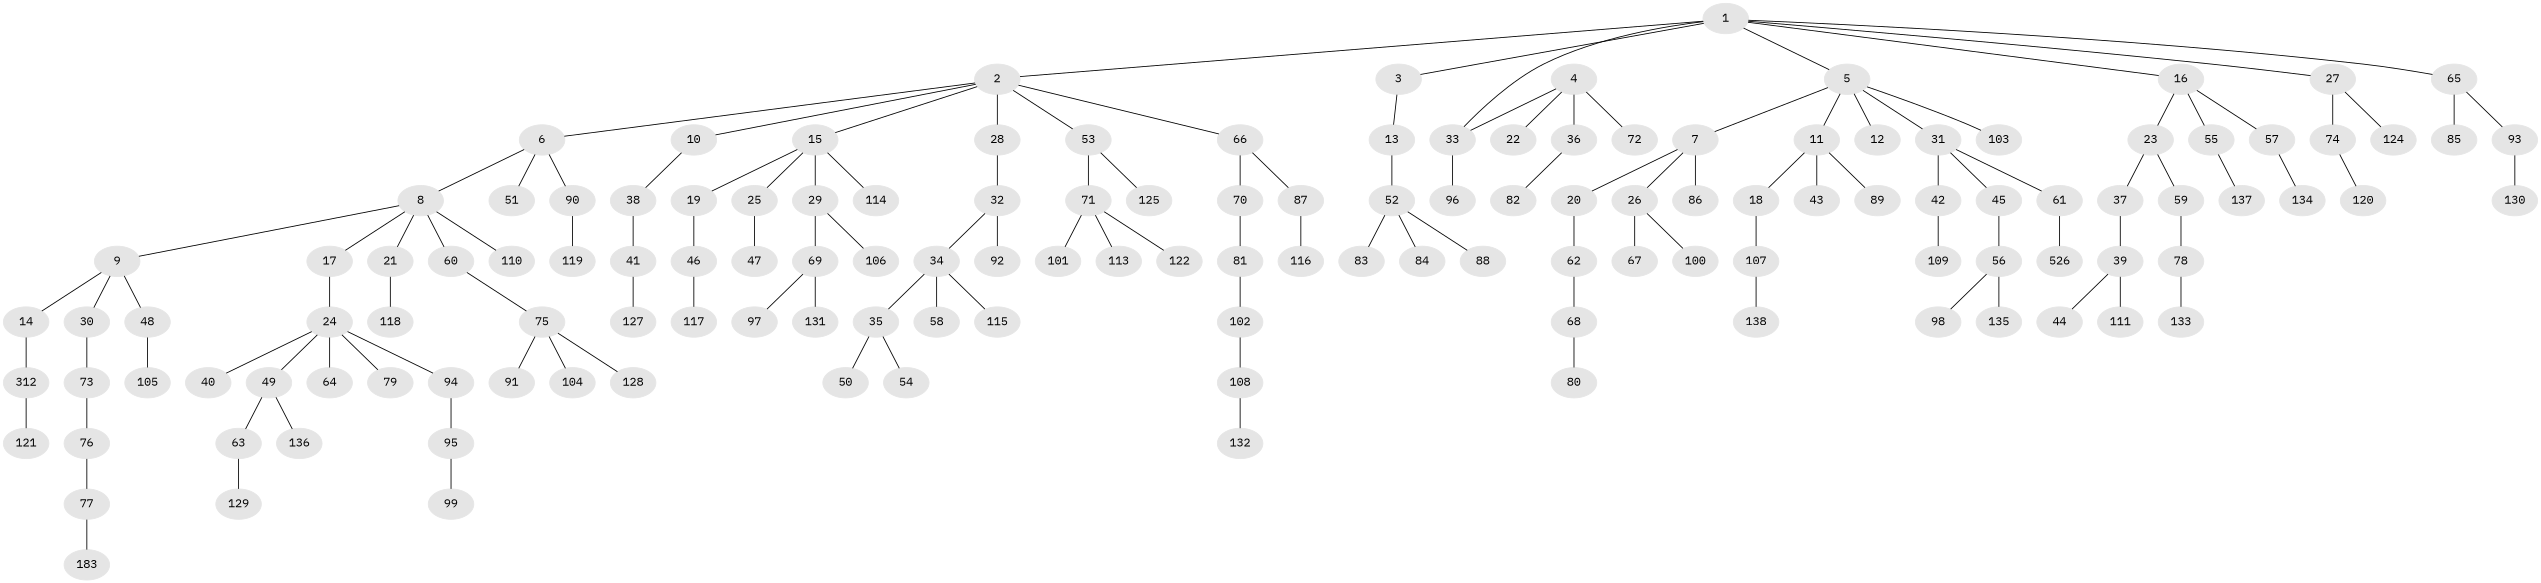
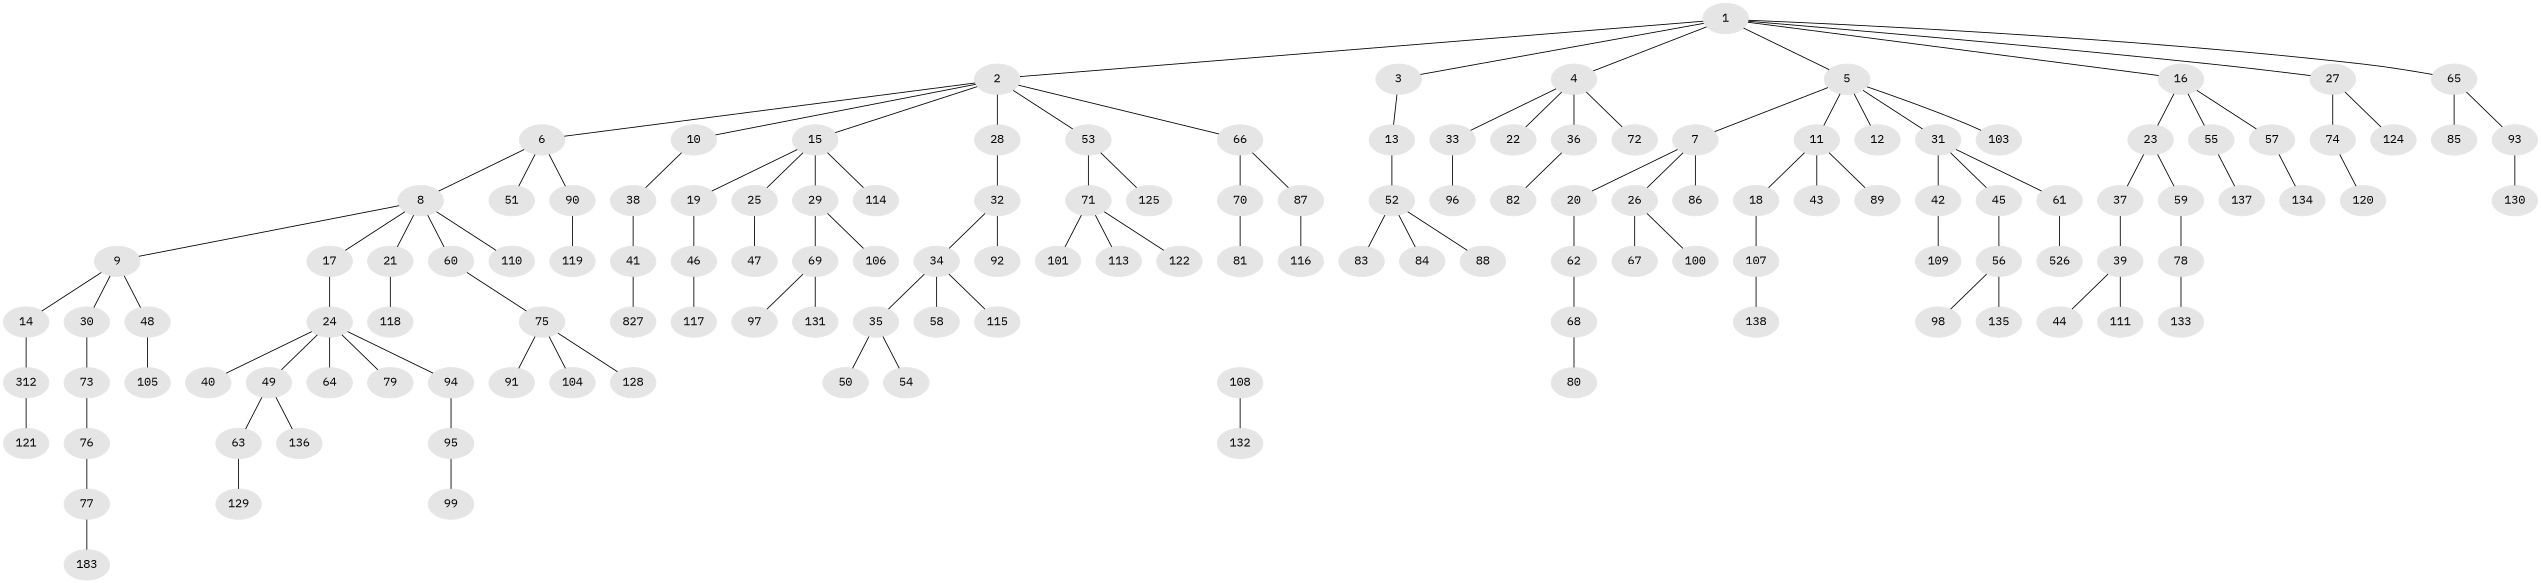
edge "1" -- "33": now "1" -- "4"
node "127": label "127" -> "827"
node "102": removed
